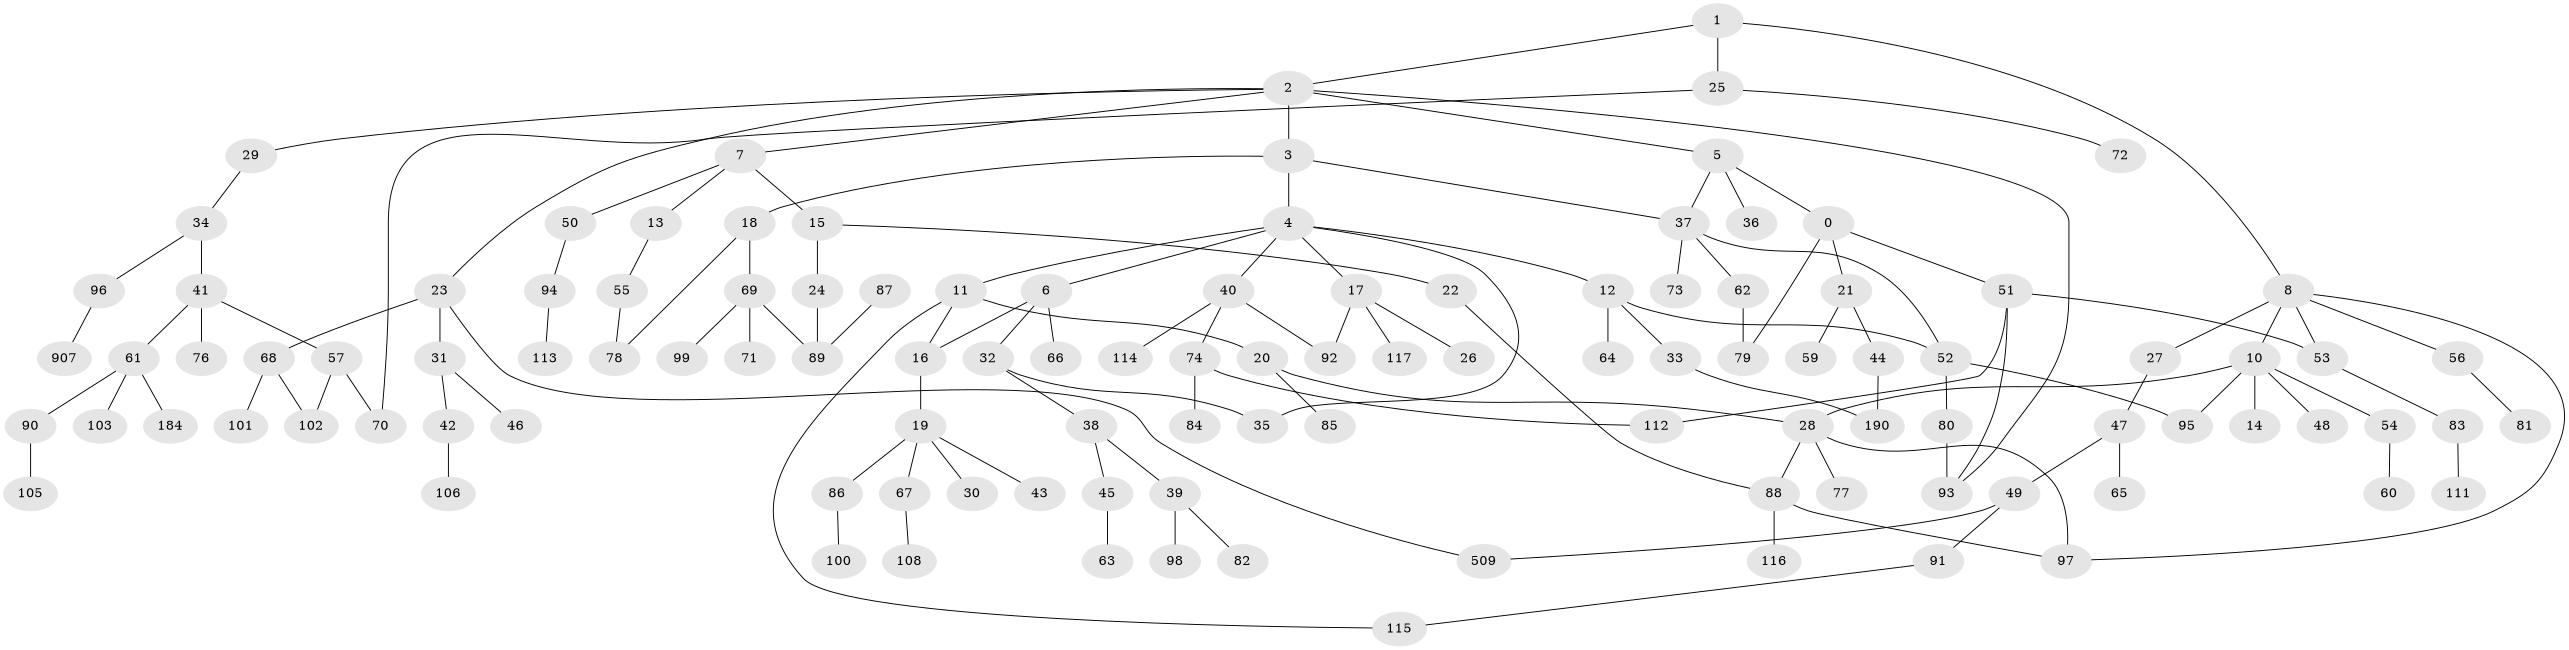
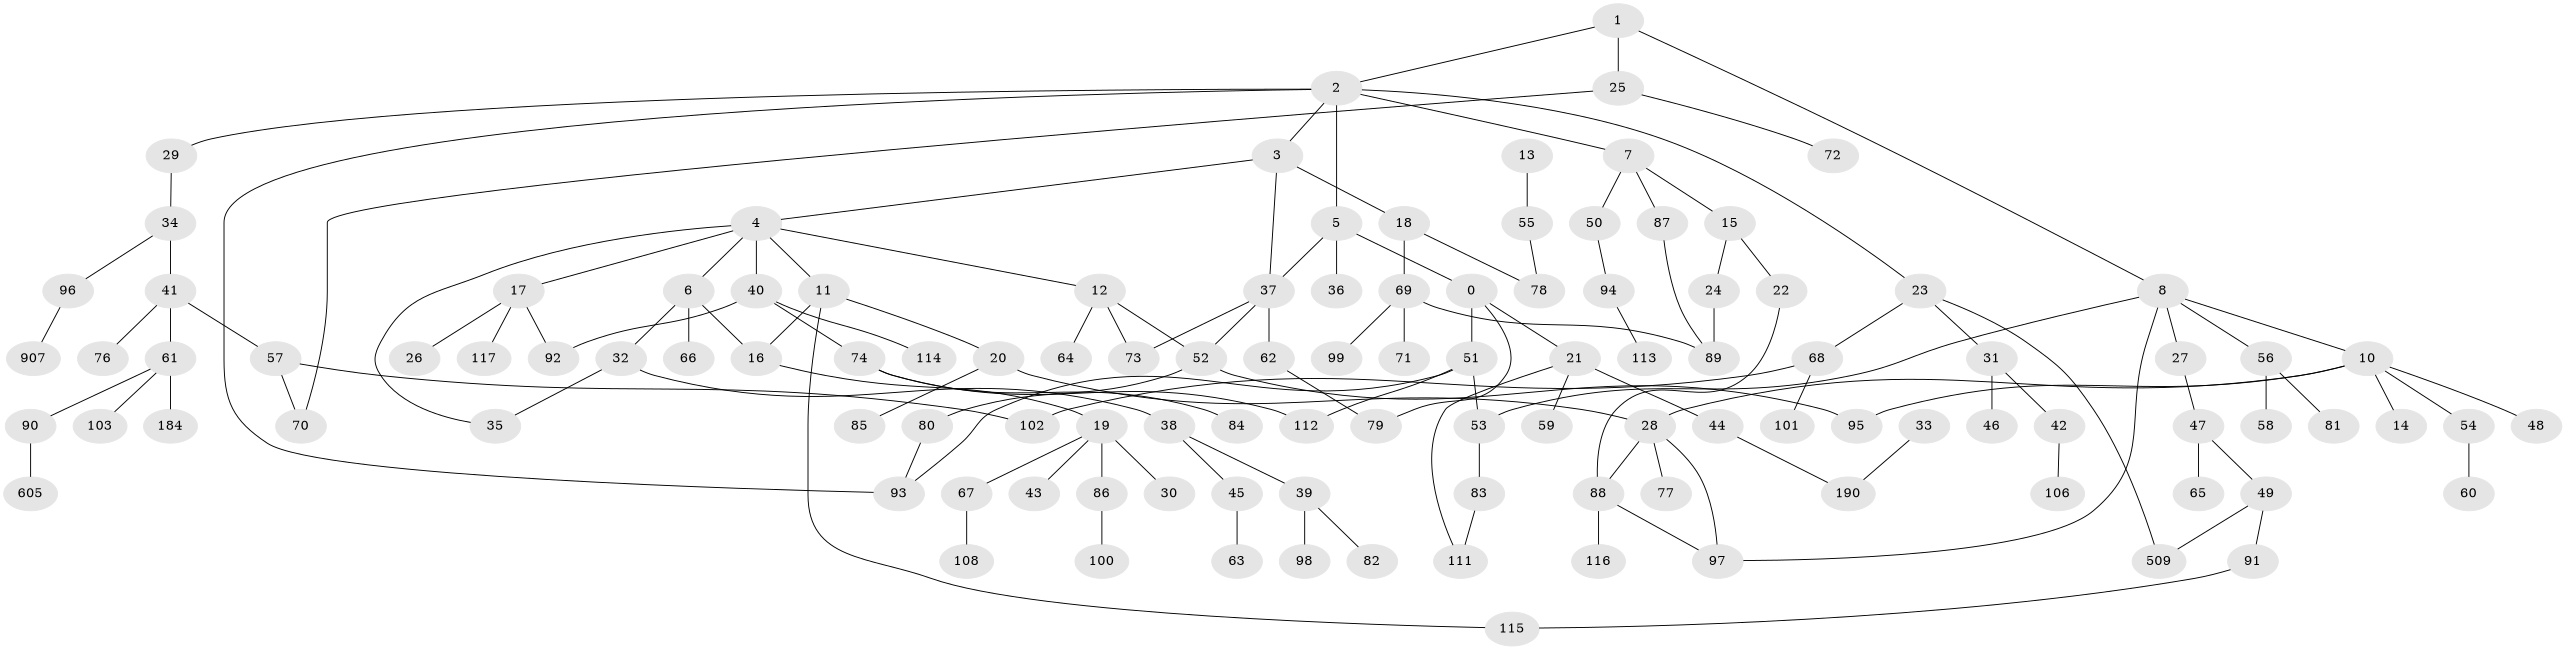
edge "7" -- "13": now "7" -- "87"
edge "12" -- "33": now "12" -- "73"
edge "21" -- "111": added
node "58": added
node "105": label "105" -> "605"
